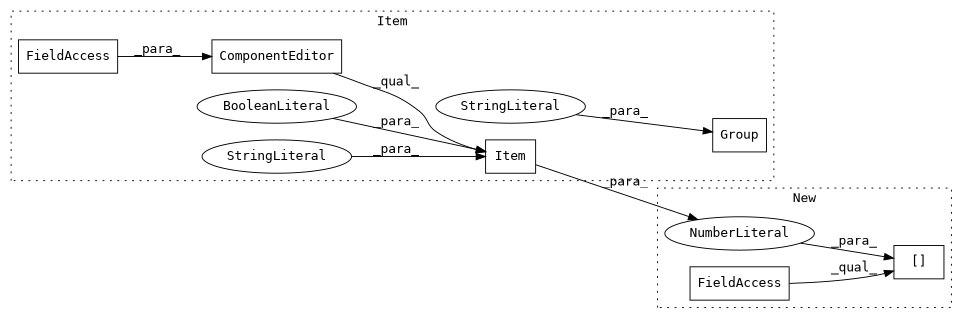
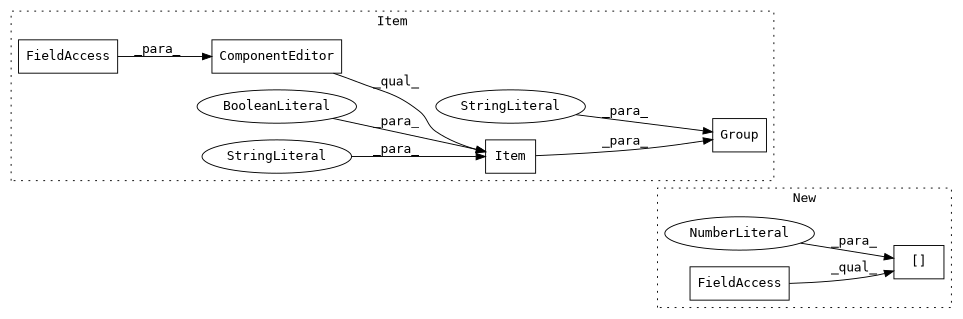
edge "Item" -> "NumberLiteral": now "Item" -> "Group"
